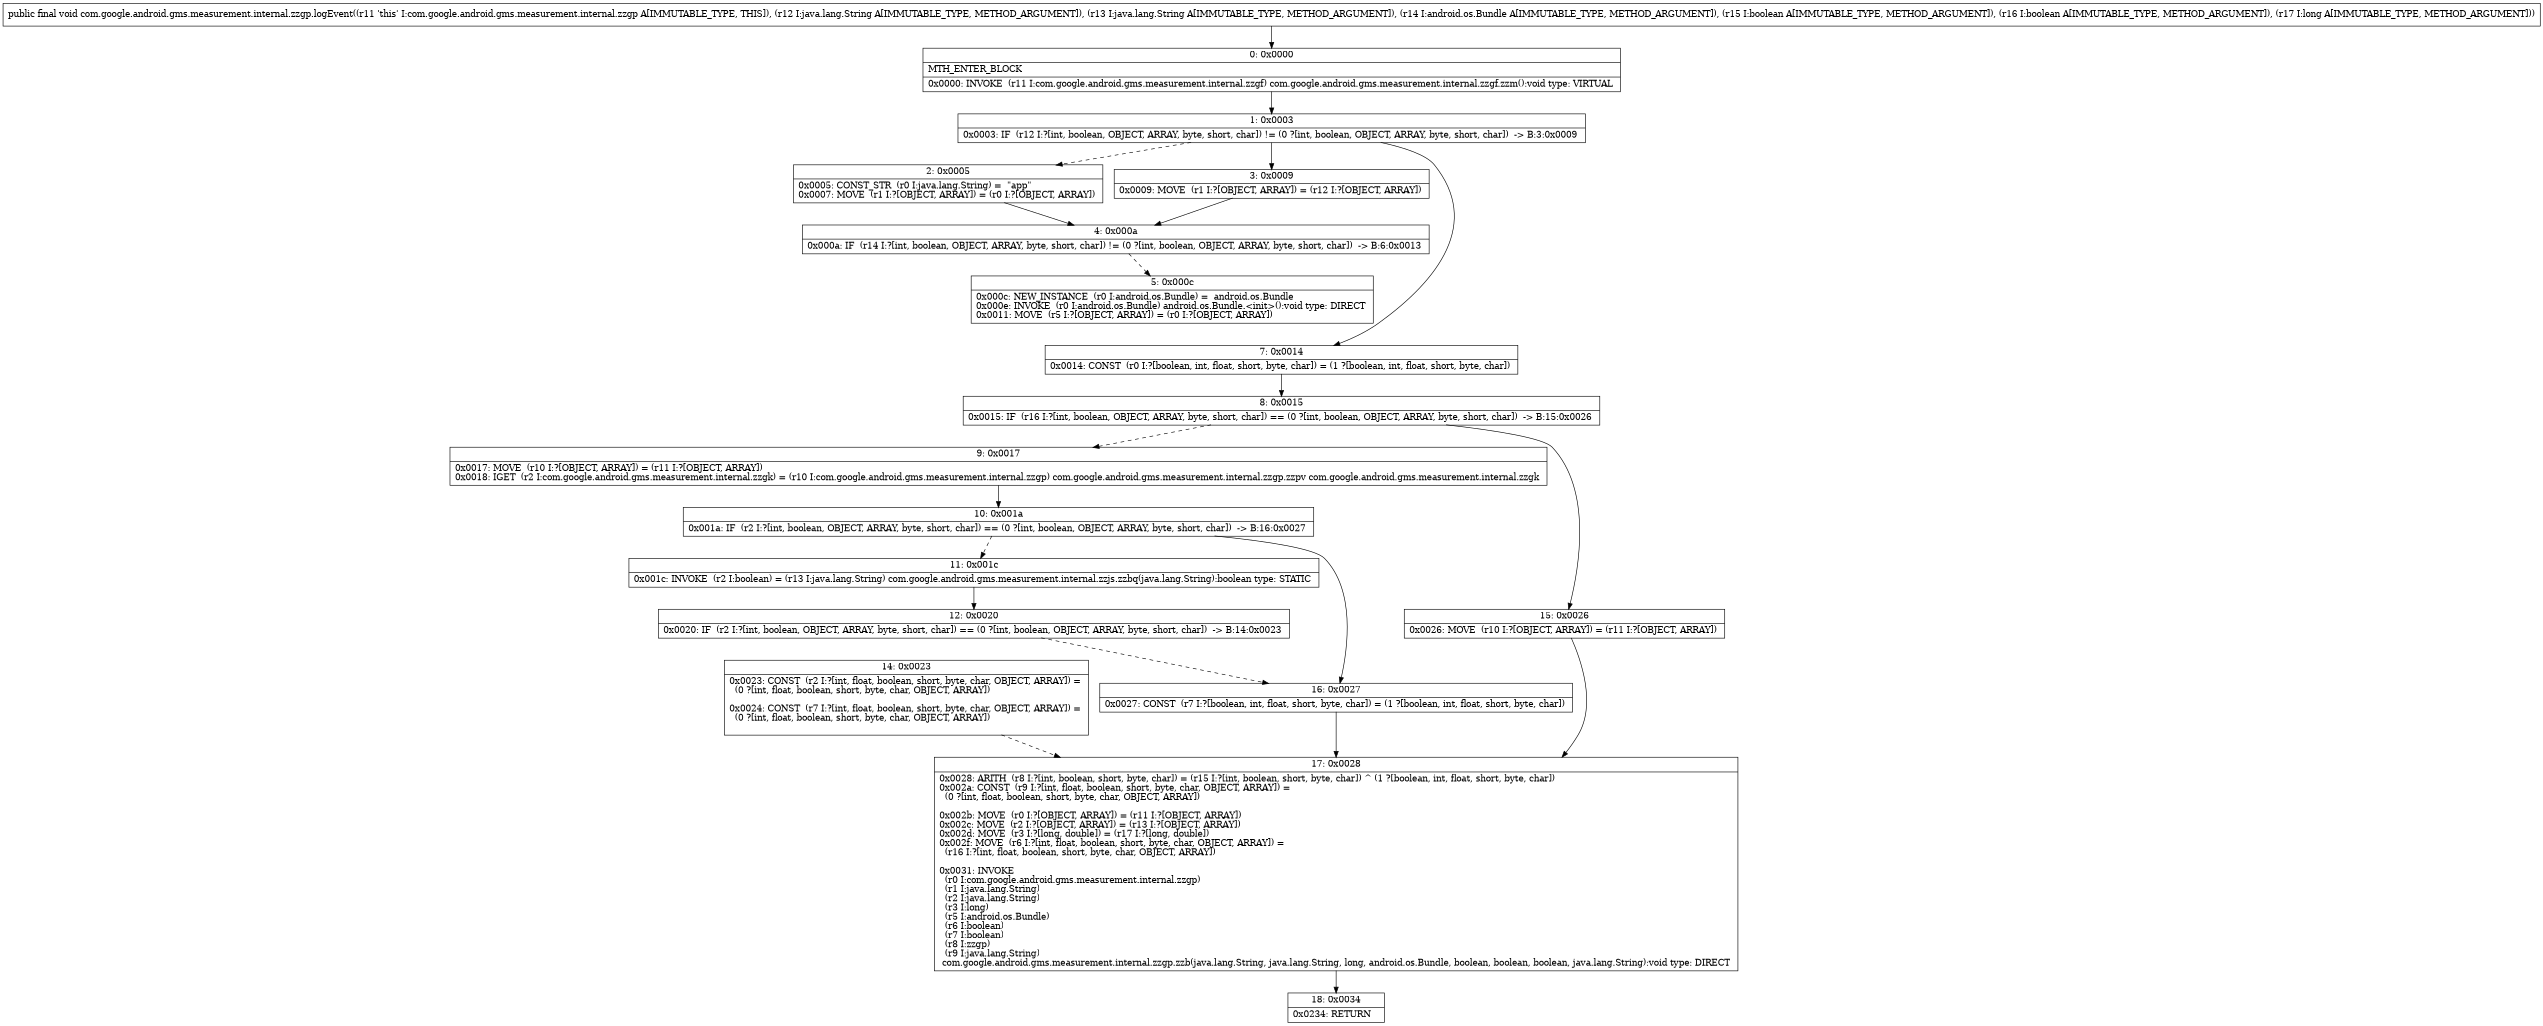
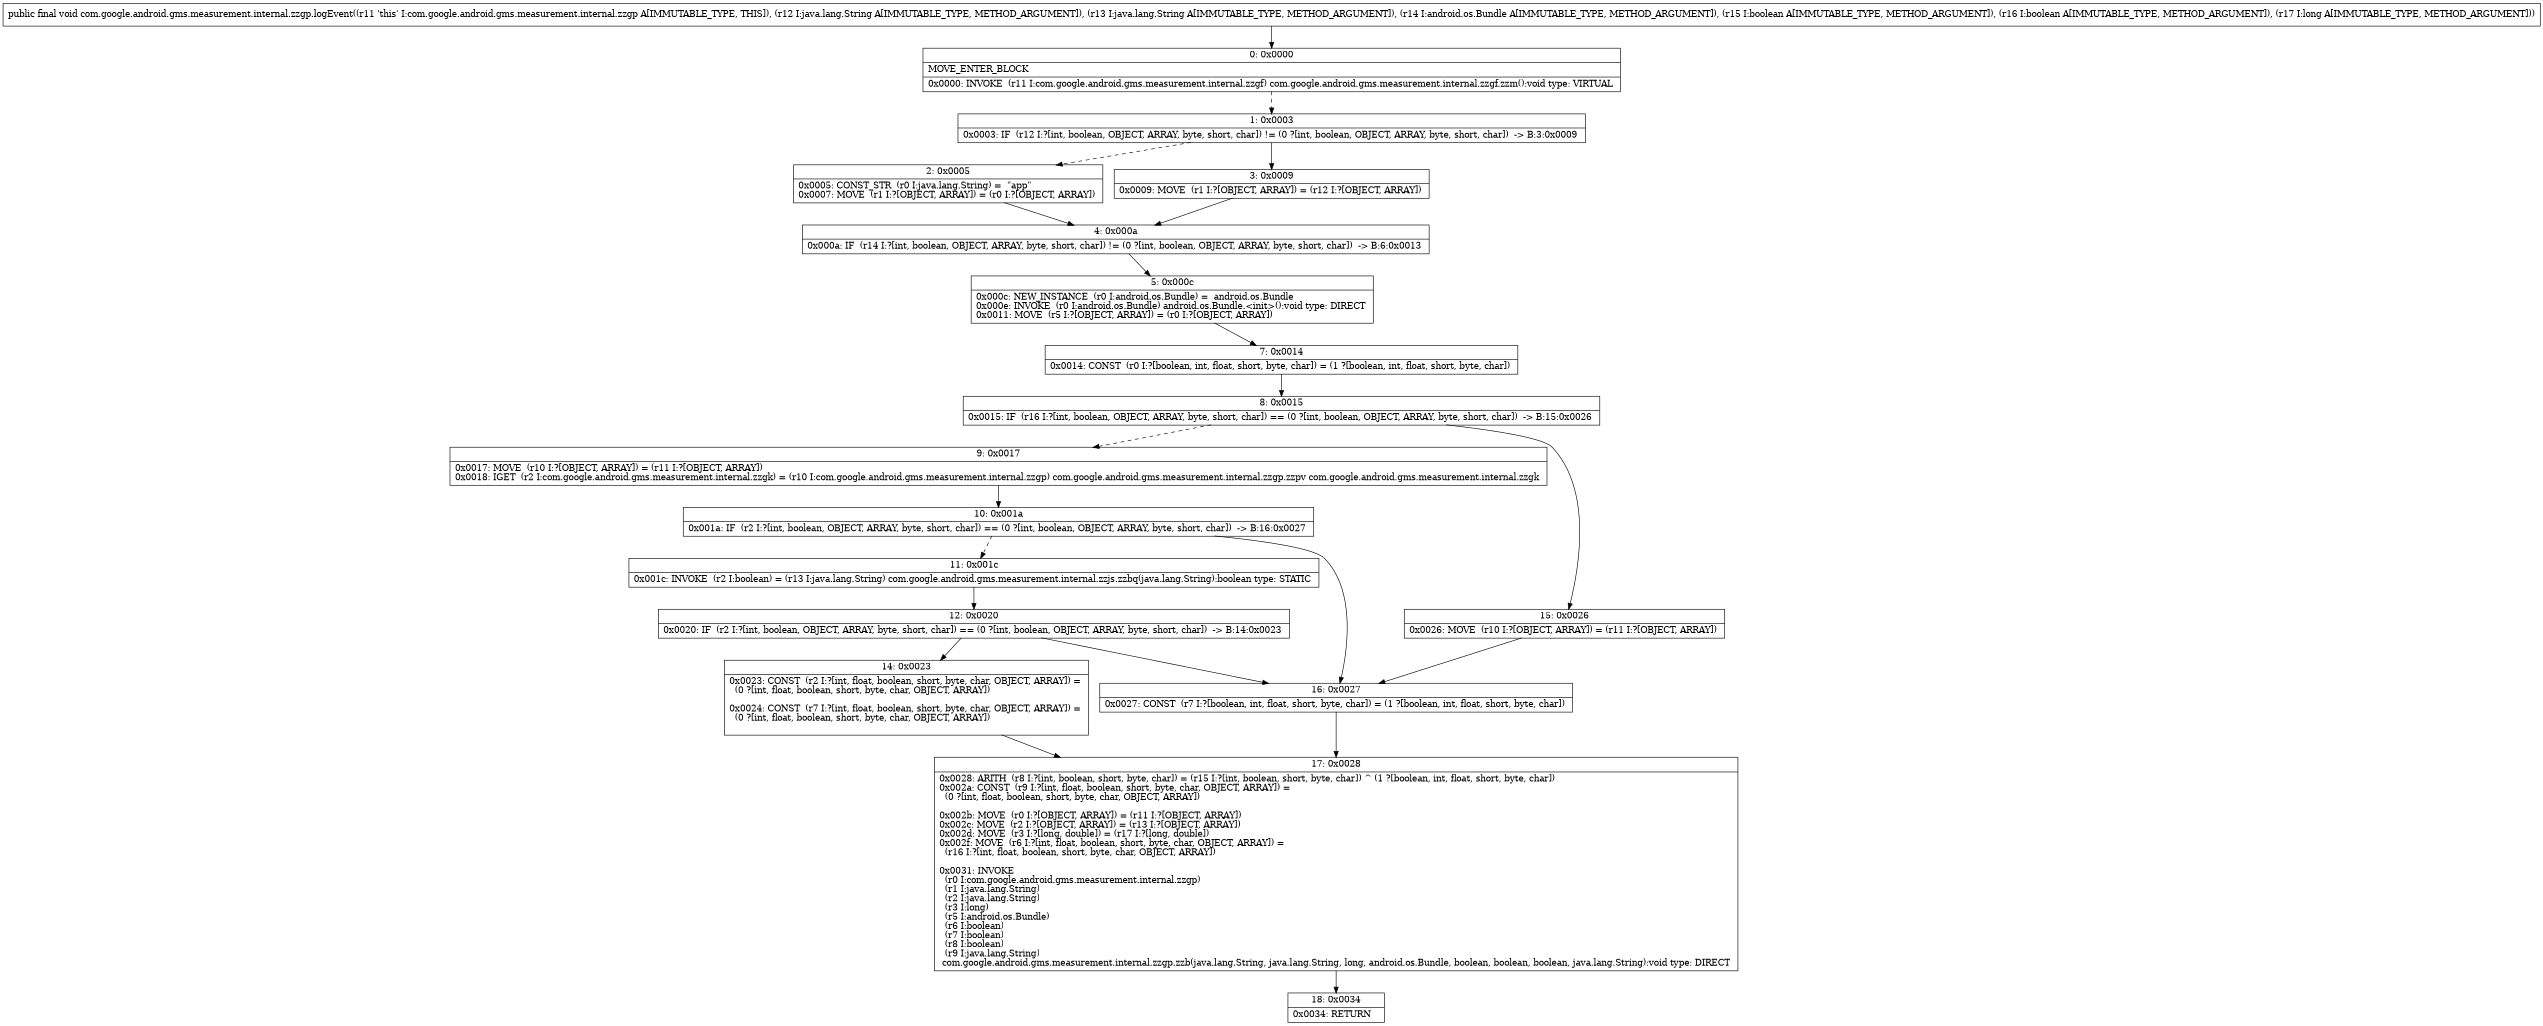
node "0: 0x0000": text "MTH_ENTER_BLOCK" -> "MOVE_ENTER_BLOCK"
edge "0: 0x0000" -> "1: 0x0003": style solid -> dashed
edge "1: 0x0003" -> "7: 0x0014": now "5: 0x000c" -> "7: 0x0014"
edge "4: 0x000a" -> "5: 0x000c": style dashed -> solid
edge "12: 0x0020" -> "14: 0x0023": added
edge "12: 0x0020" -> "16: 0x0027": style dashed -> solid
edge "15: 0x0026" -> "17: 0x0028": now "15: 0x0026" -> "16: 0x0027"
edge "14: 0x0023" -> "17: 0x0028": style dashed -> solid
node "17: 0x0028": text "(r8 I:zzgp)" -> "(r8 I:boolean)"
node "18: 0x0034": text "0x0234: RETURN" -> "0x0034: RETURN"
